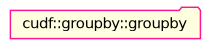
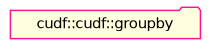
node "cudf::groupby::groupby": label "cudf::groupby::groupby" -> "cudf::cudf::groupby"
